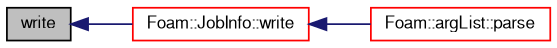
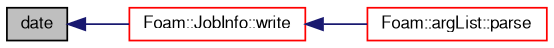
node "write": label "write" -> "date"
